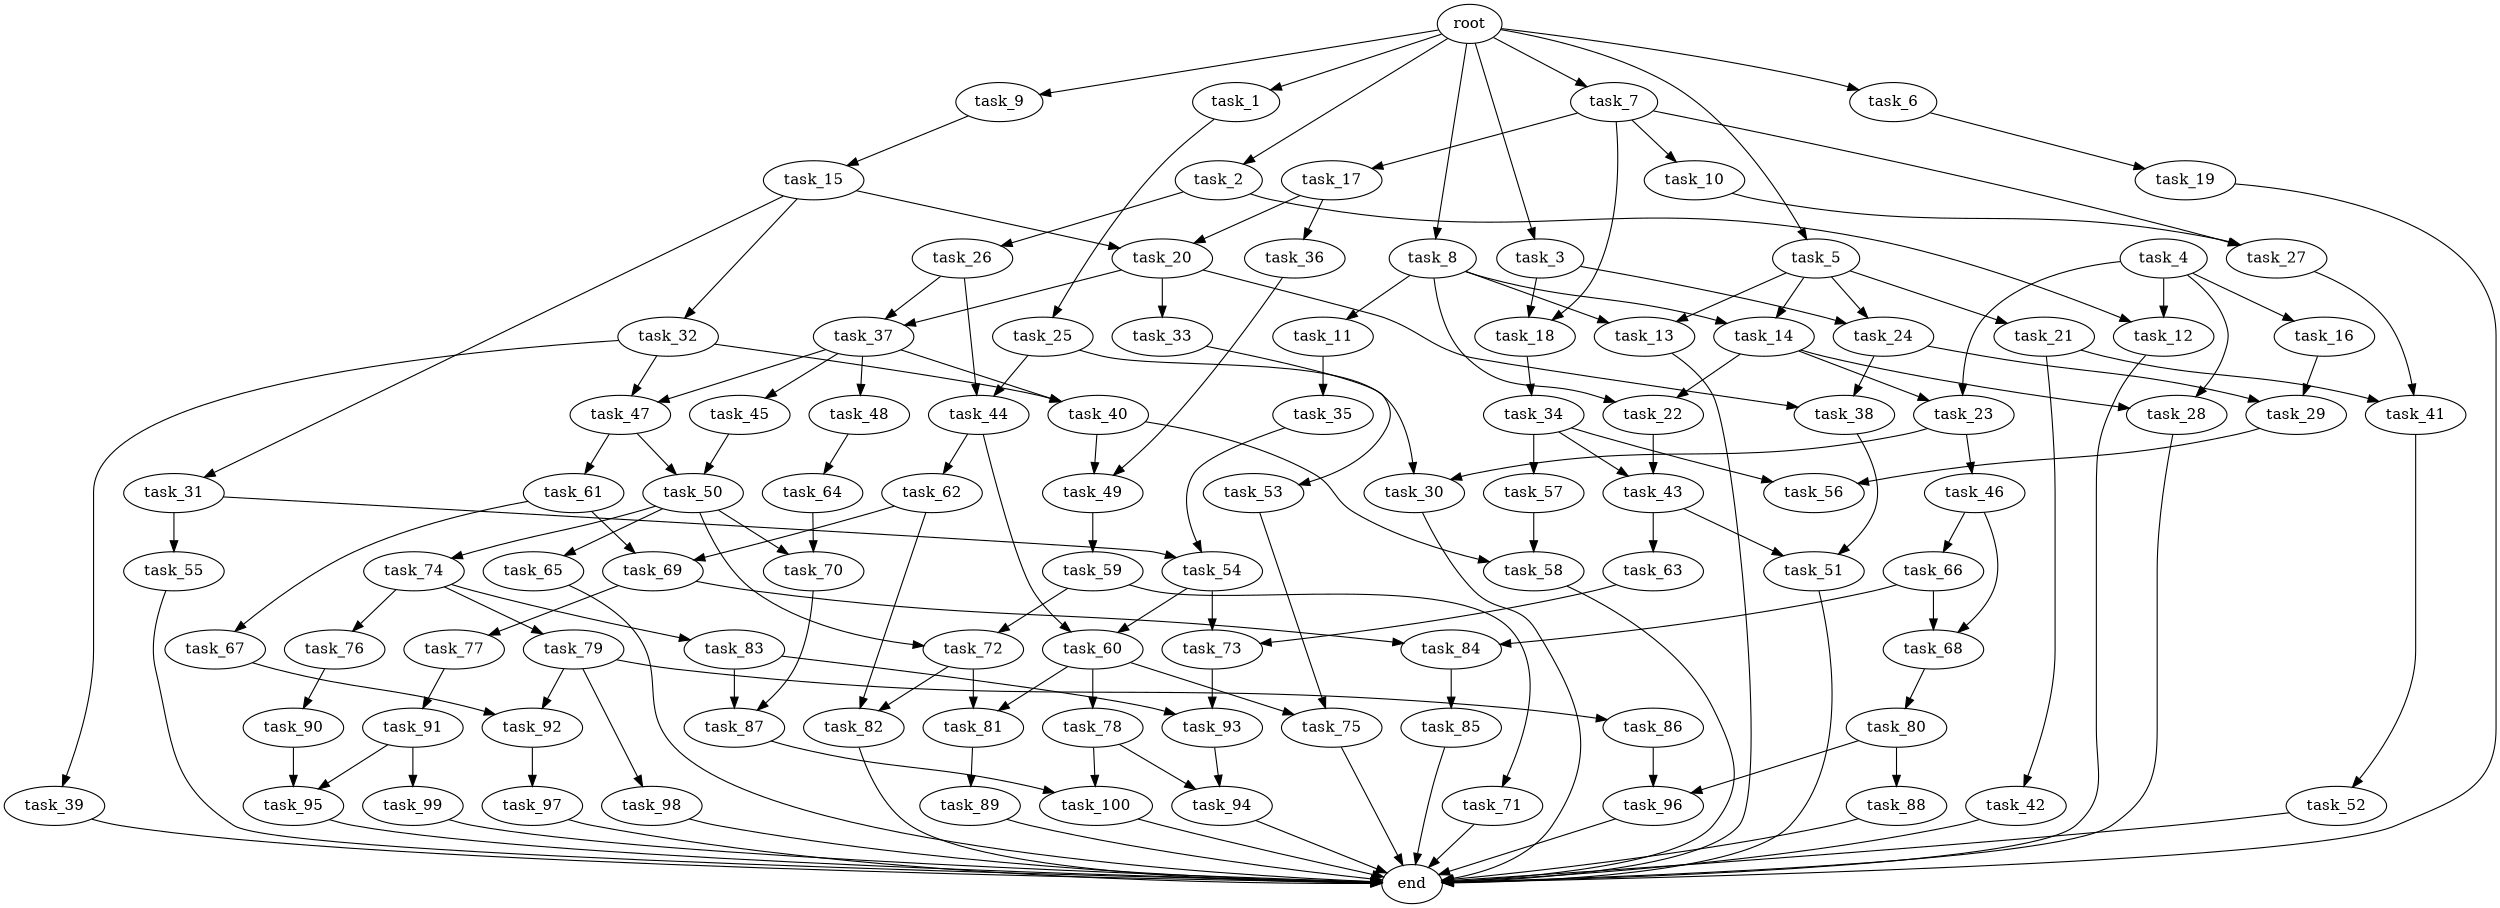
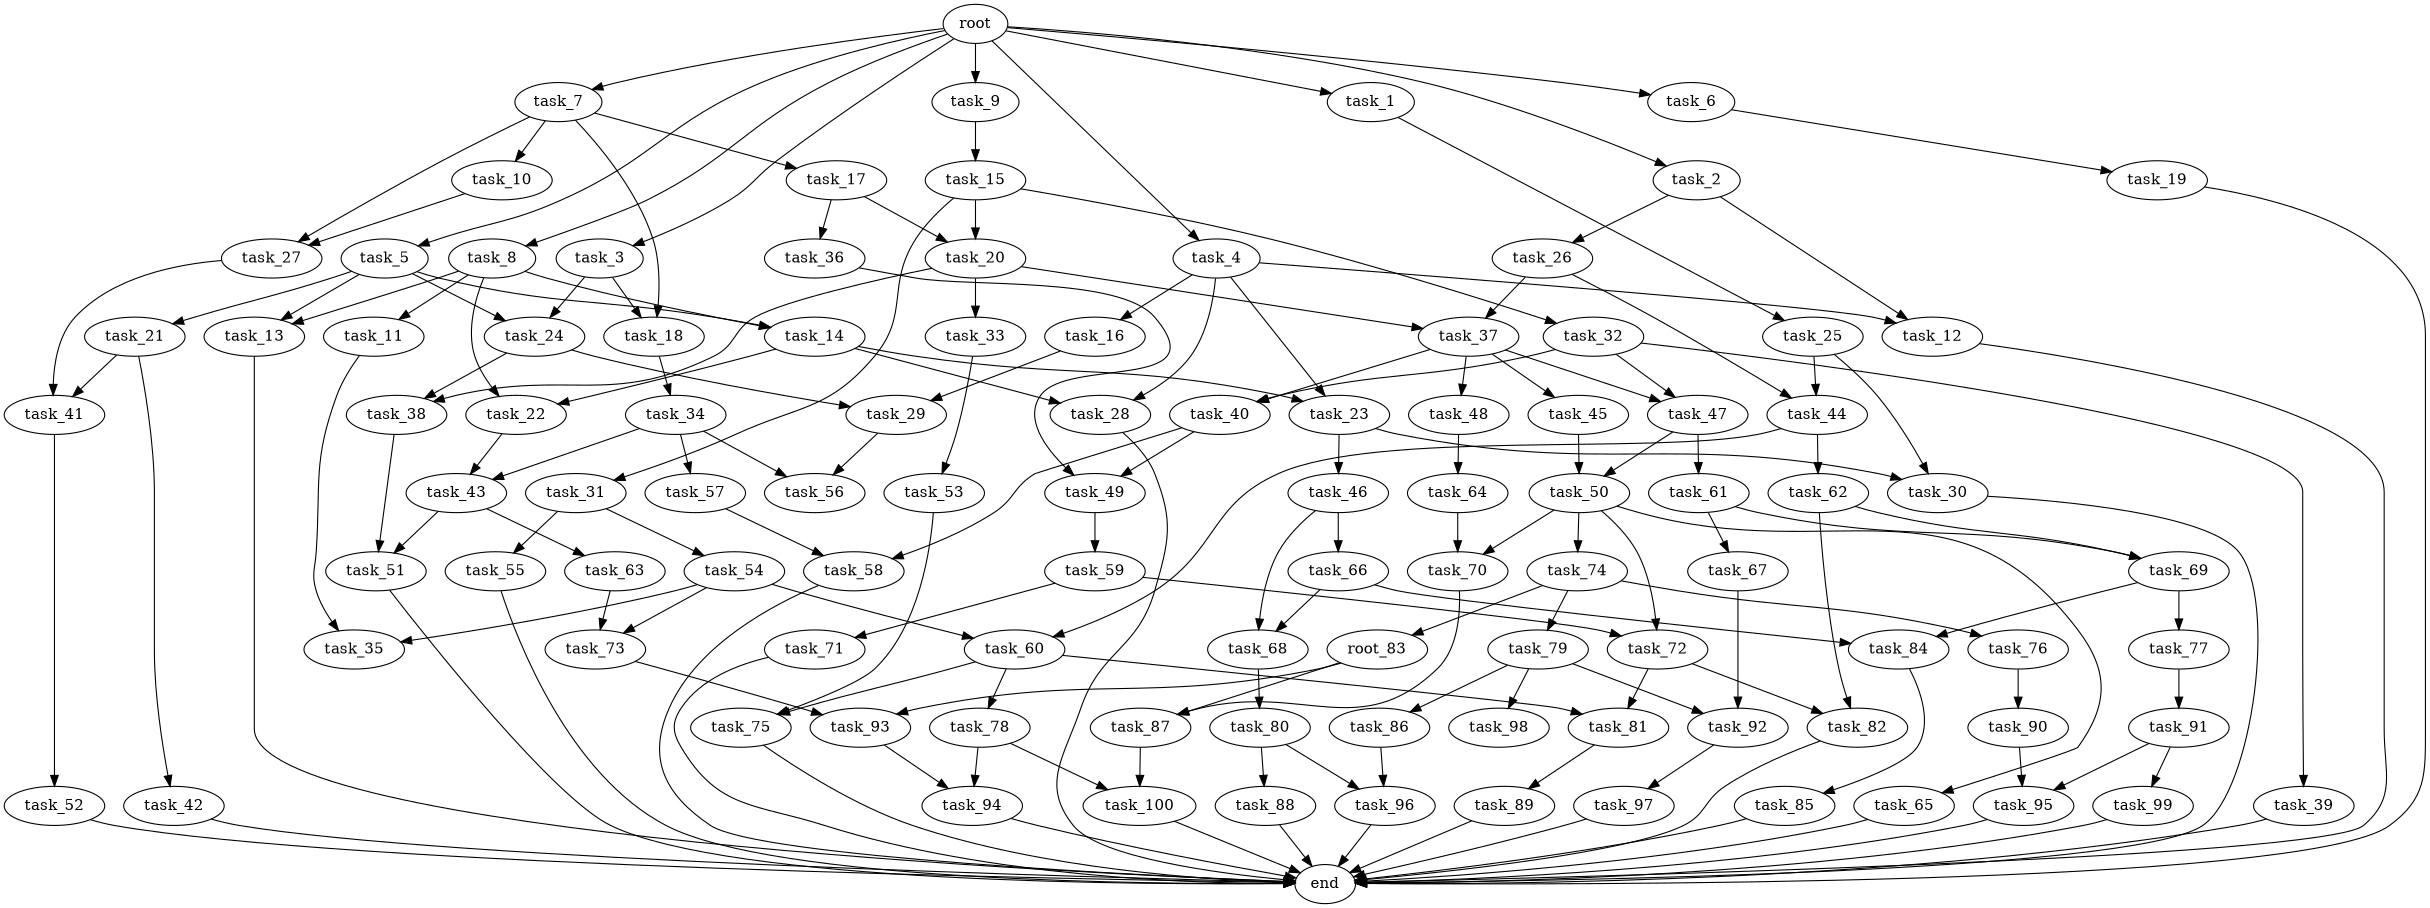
edge "root" -> "task_4": added
edge "task_35" -> "task_54": reversed
node "task_83": label "task_83" -> "root_83"
edge "task_98" -> "end": removed
